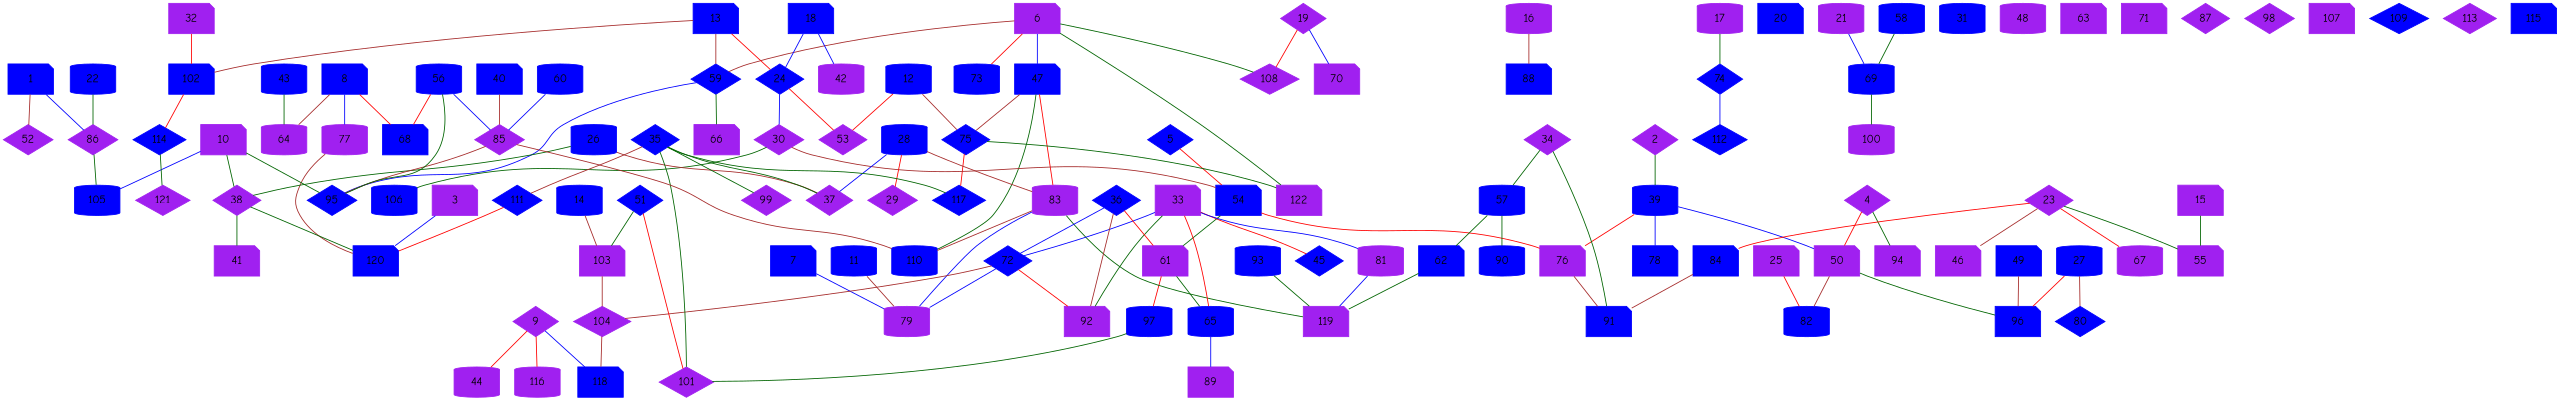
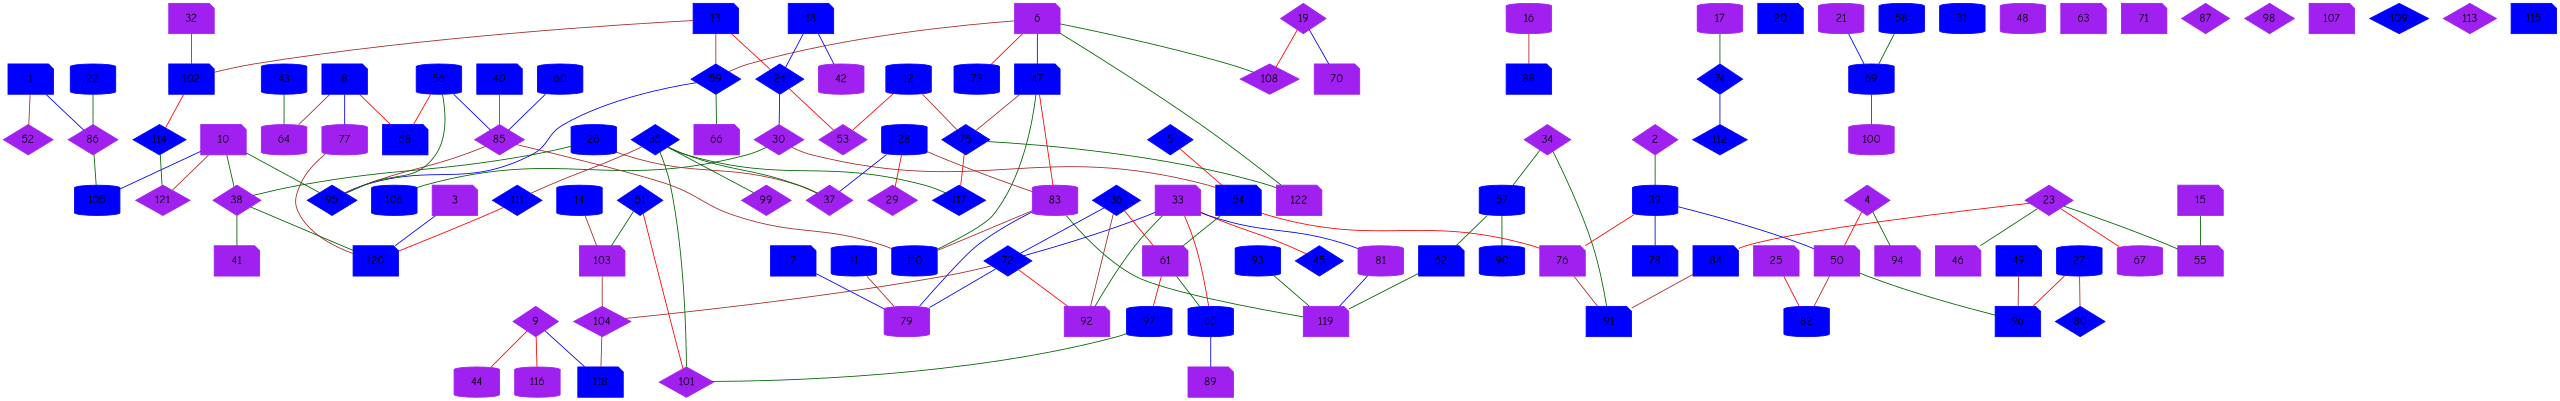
edge "10" -- "121": added
edge "23" -- "46": color brown -> darkgreen
